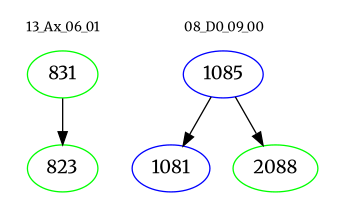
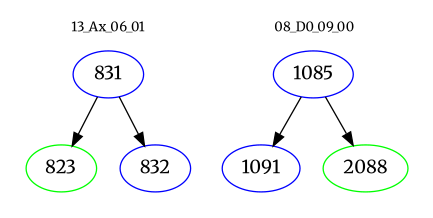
node "831": color green -> blue
node "832": added
node "1081": label "1081" -> "1091"
